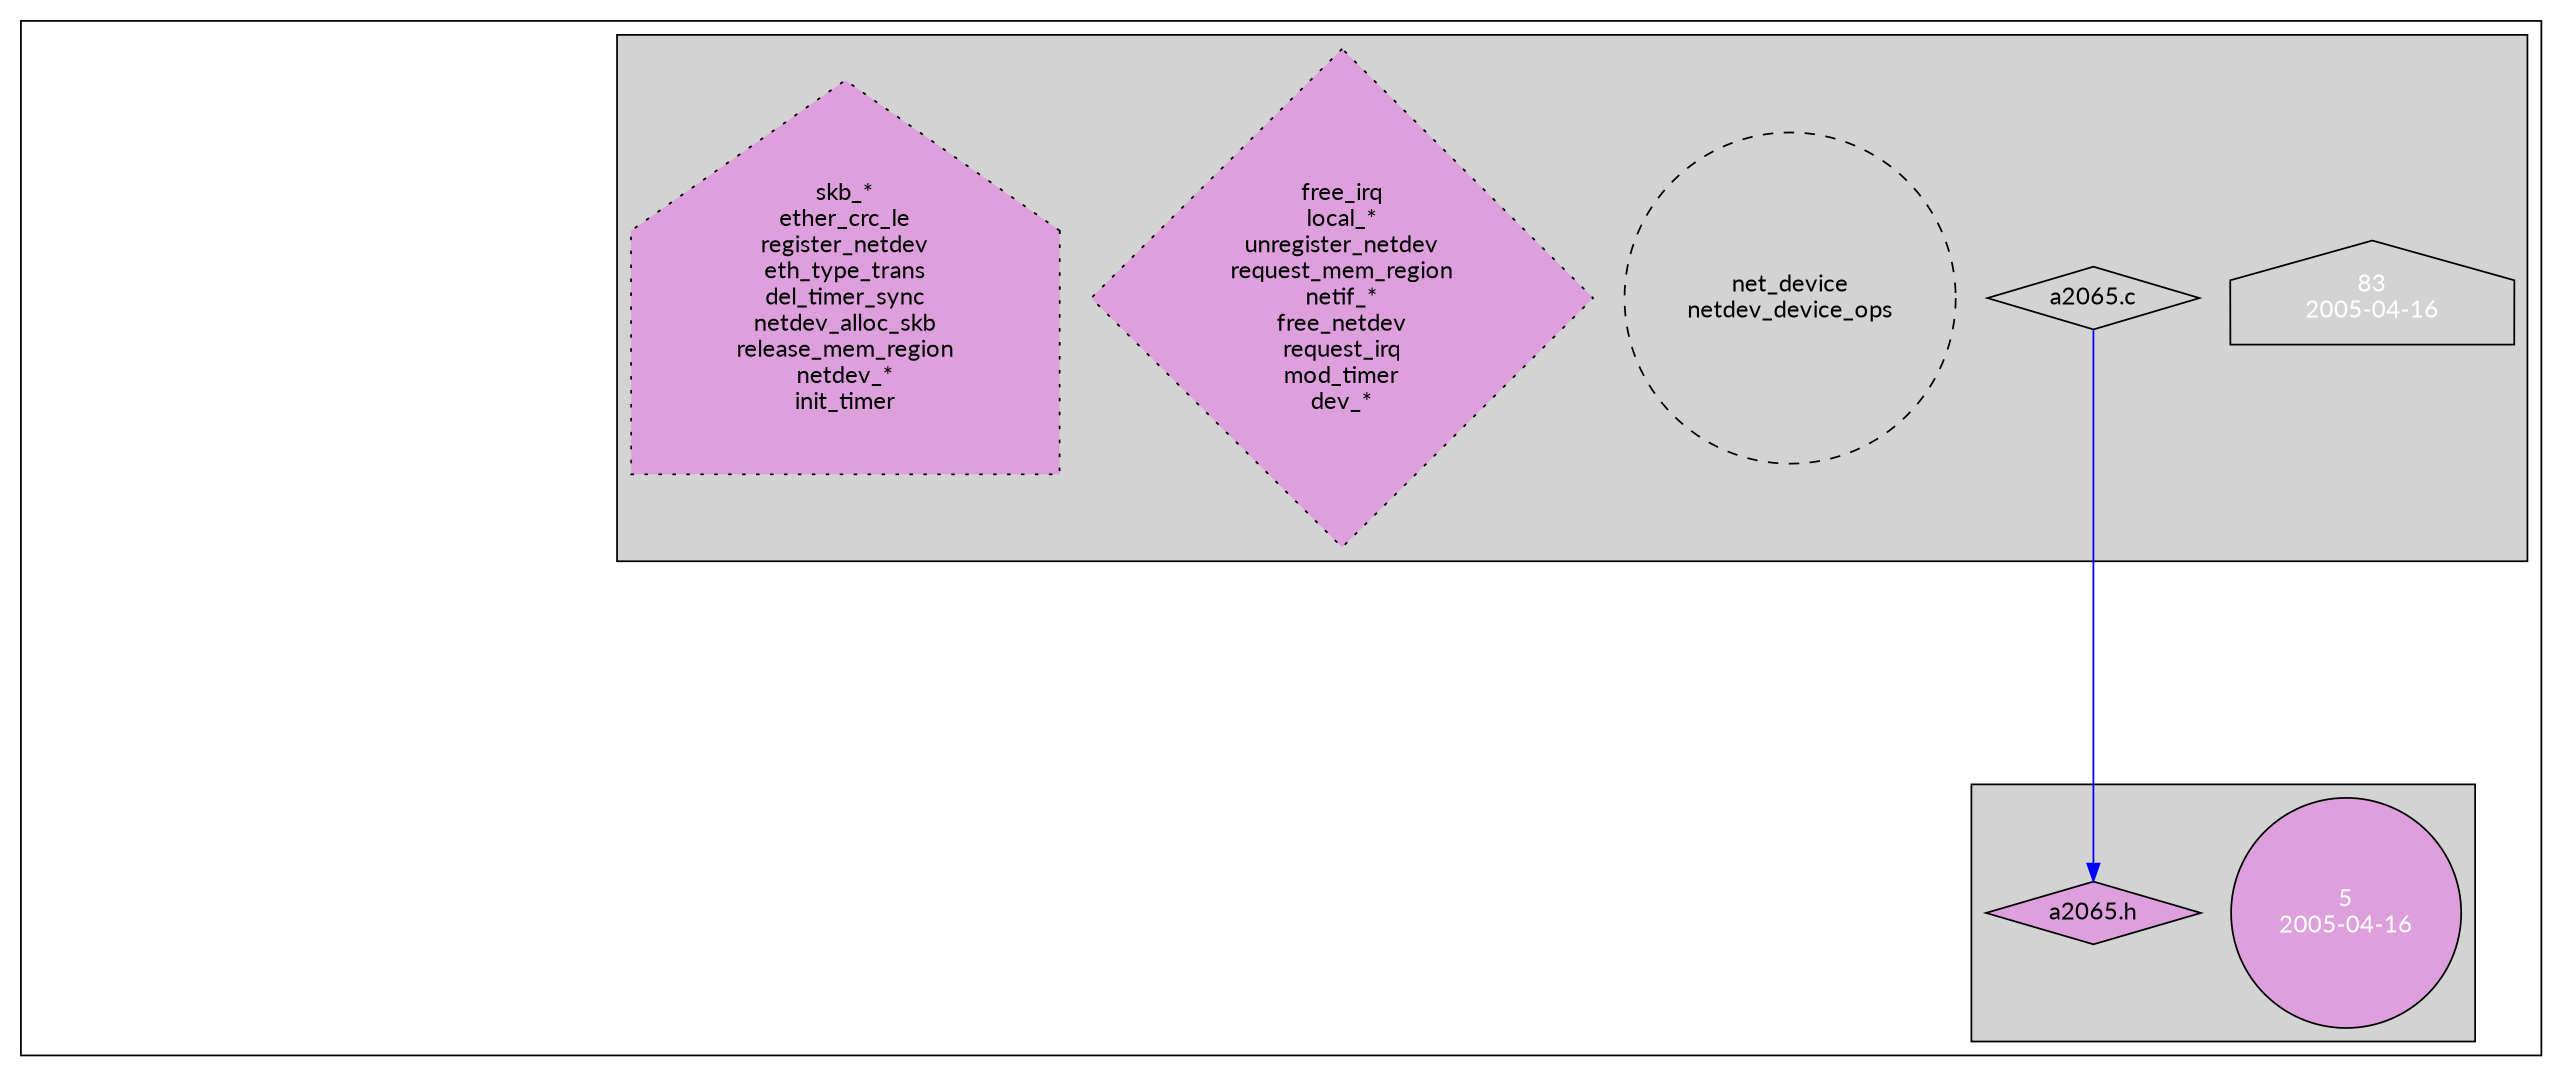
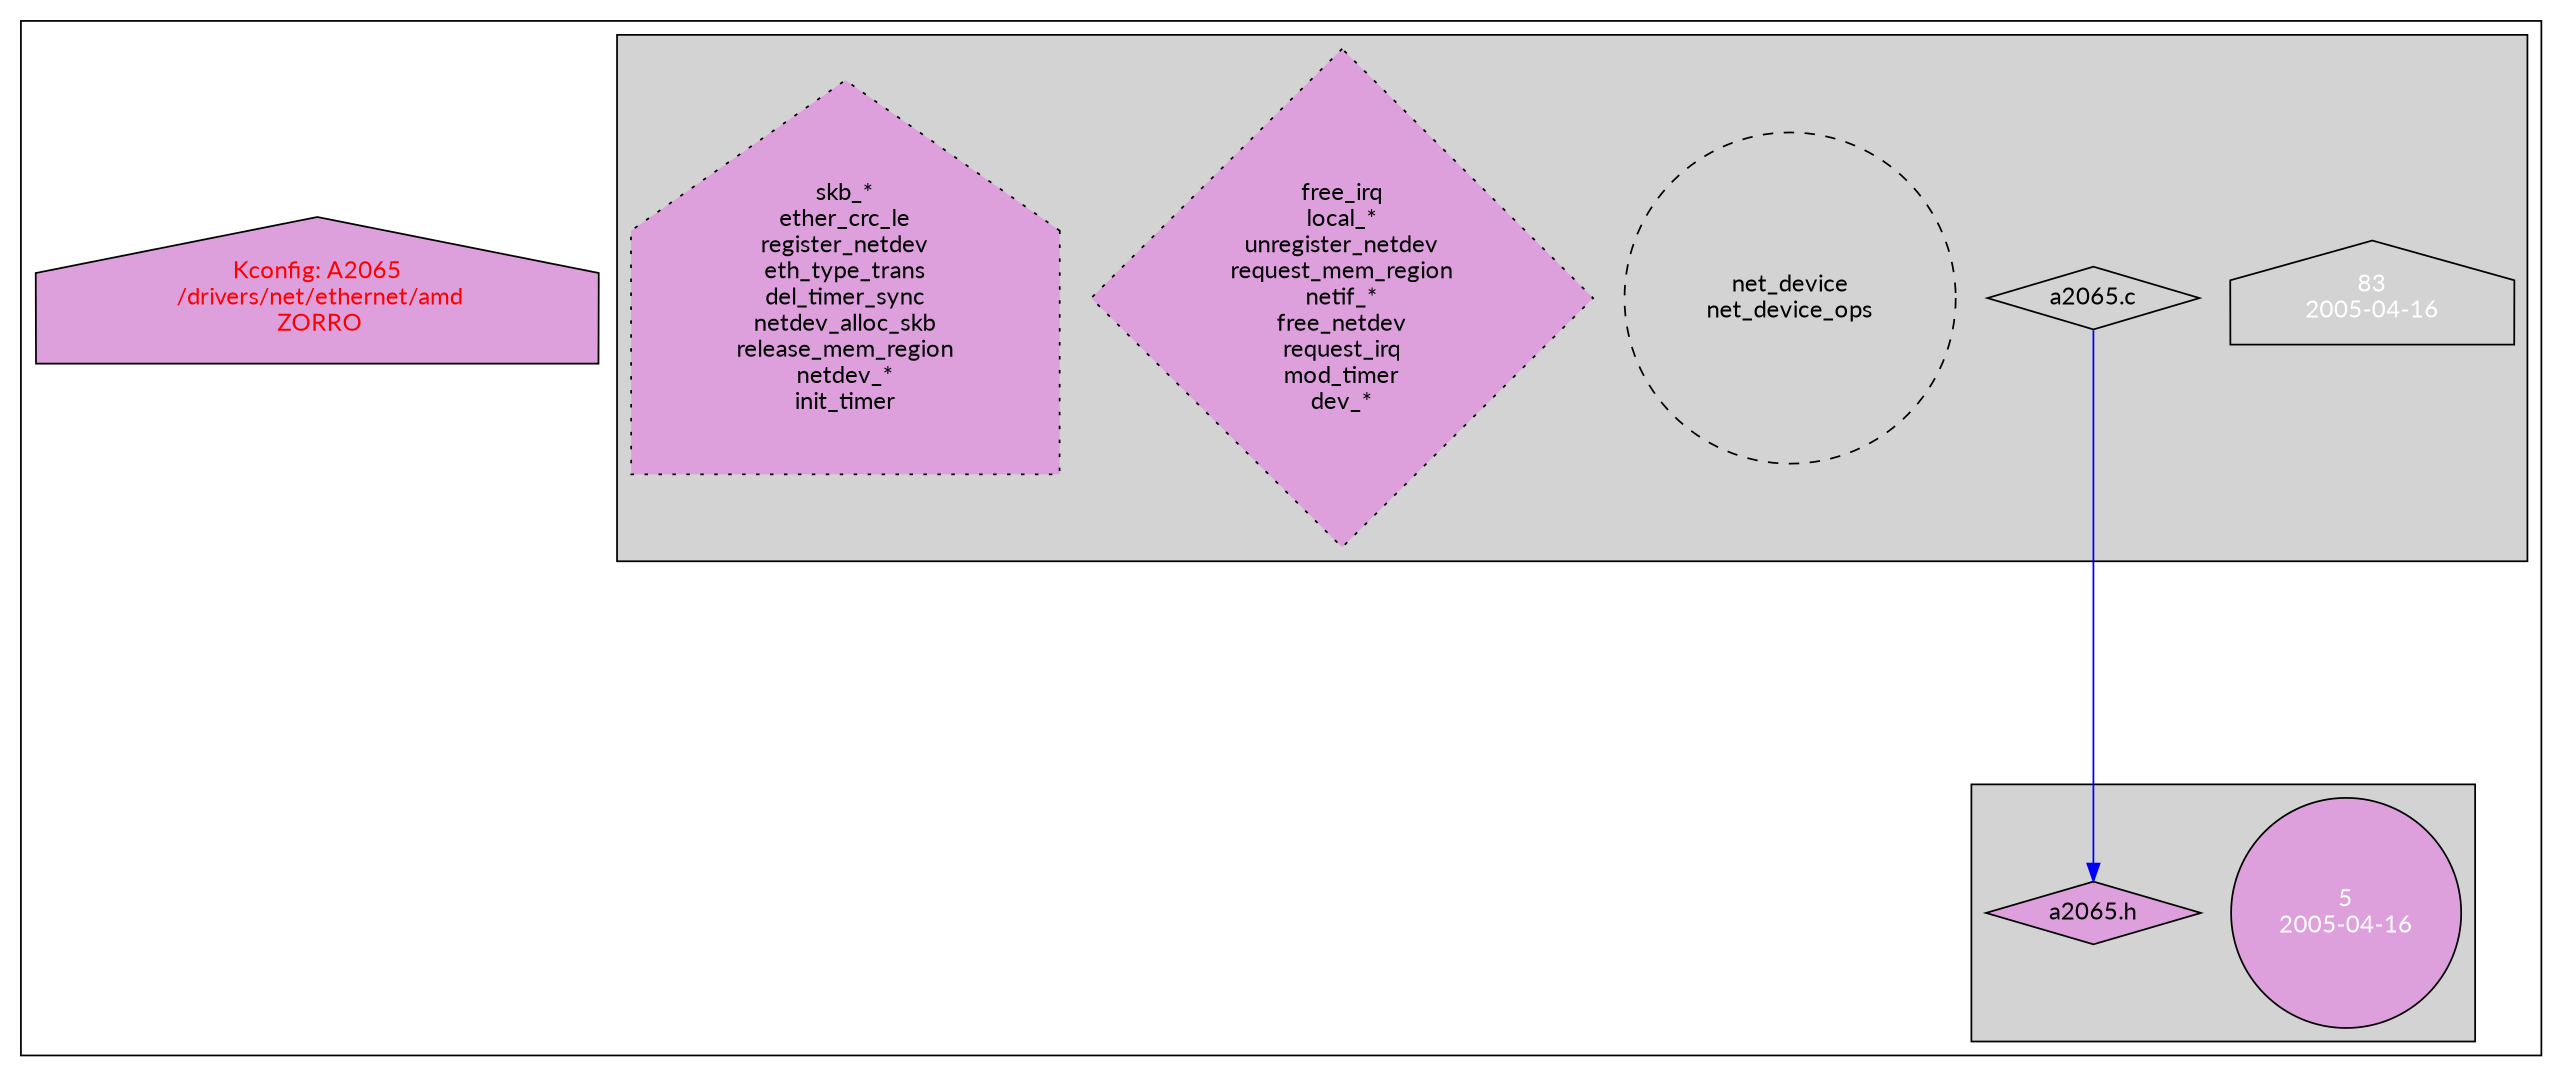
node "Kconfig: A2065 /drivers/net/ethernet/amd ZORRO": added
node "net_device netdev_device_ops": label "net_device netdev_device_ops" -> "net_device net_device_ops"
